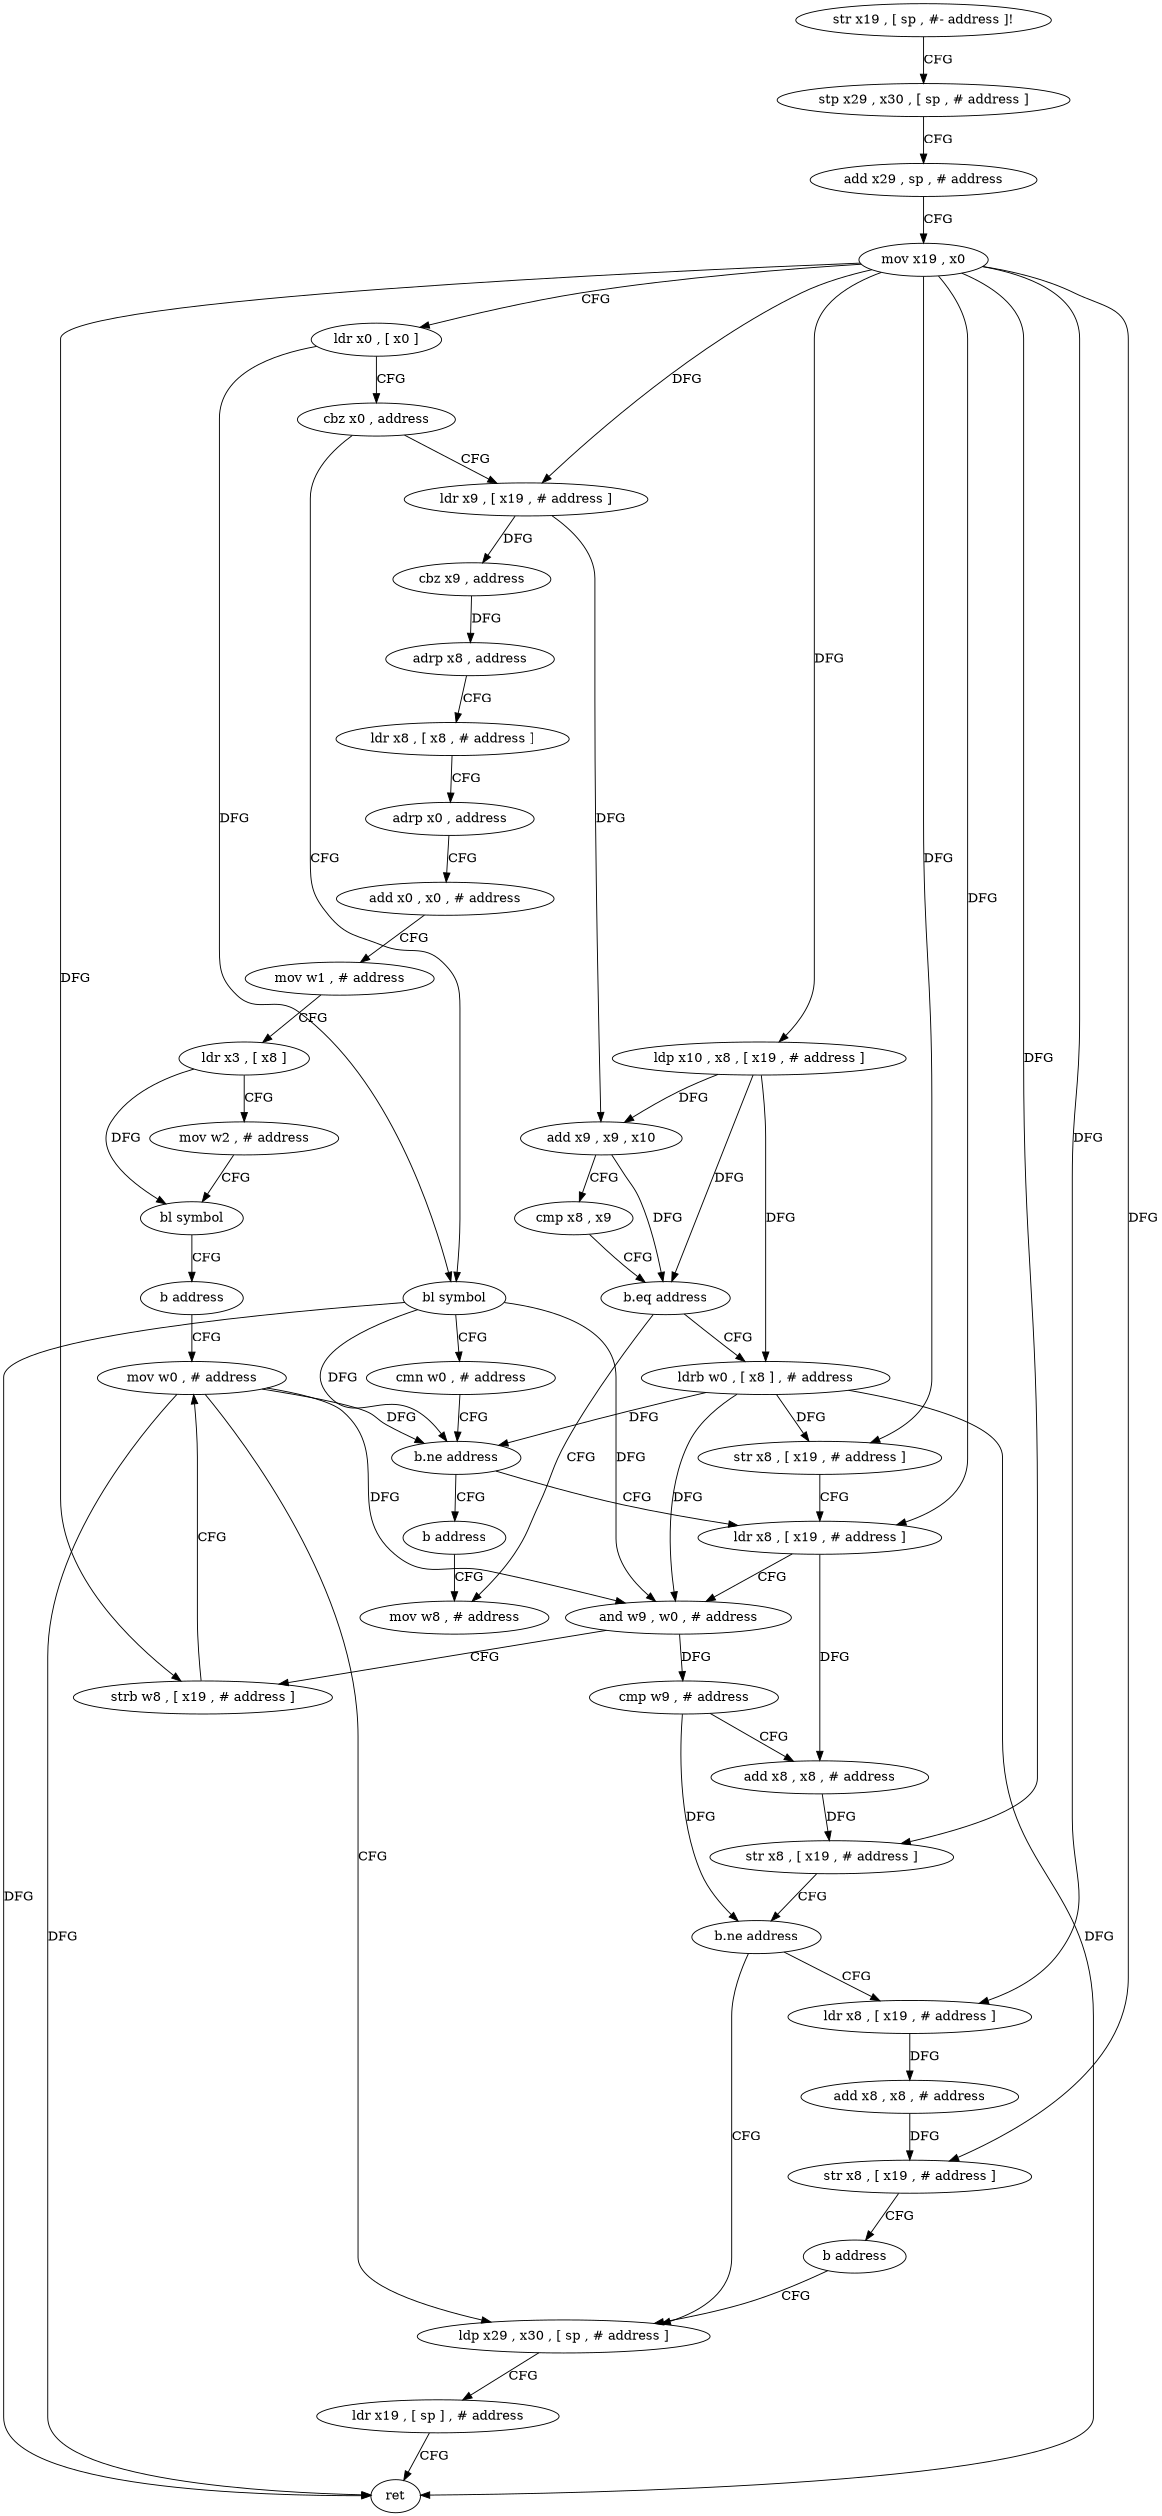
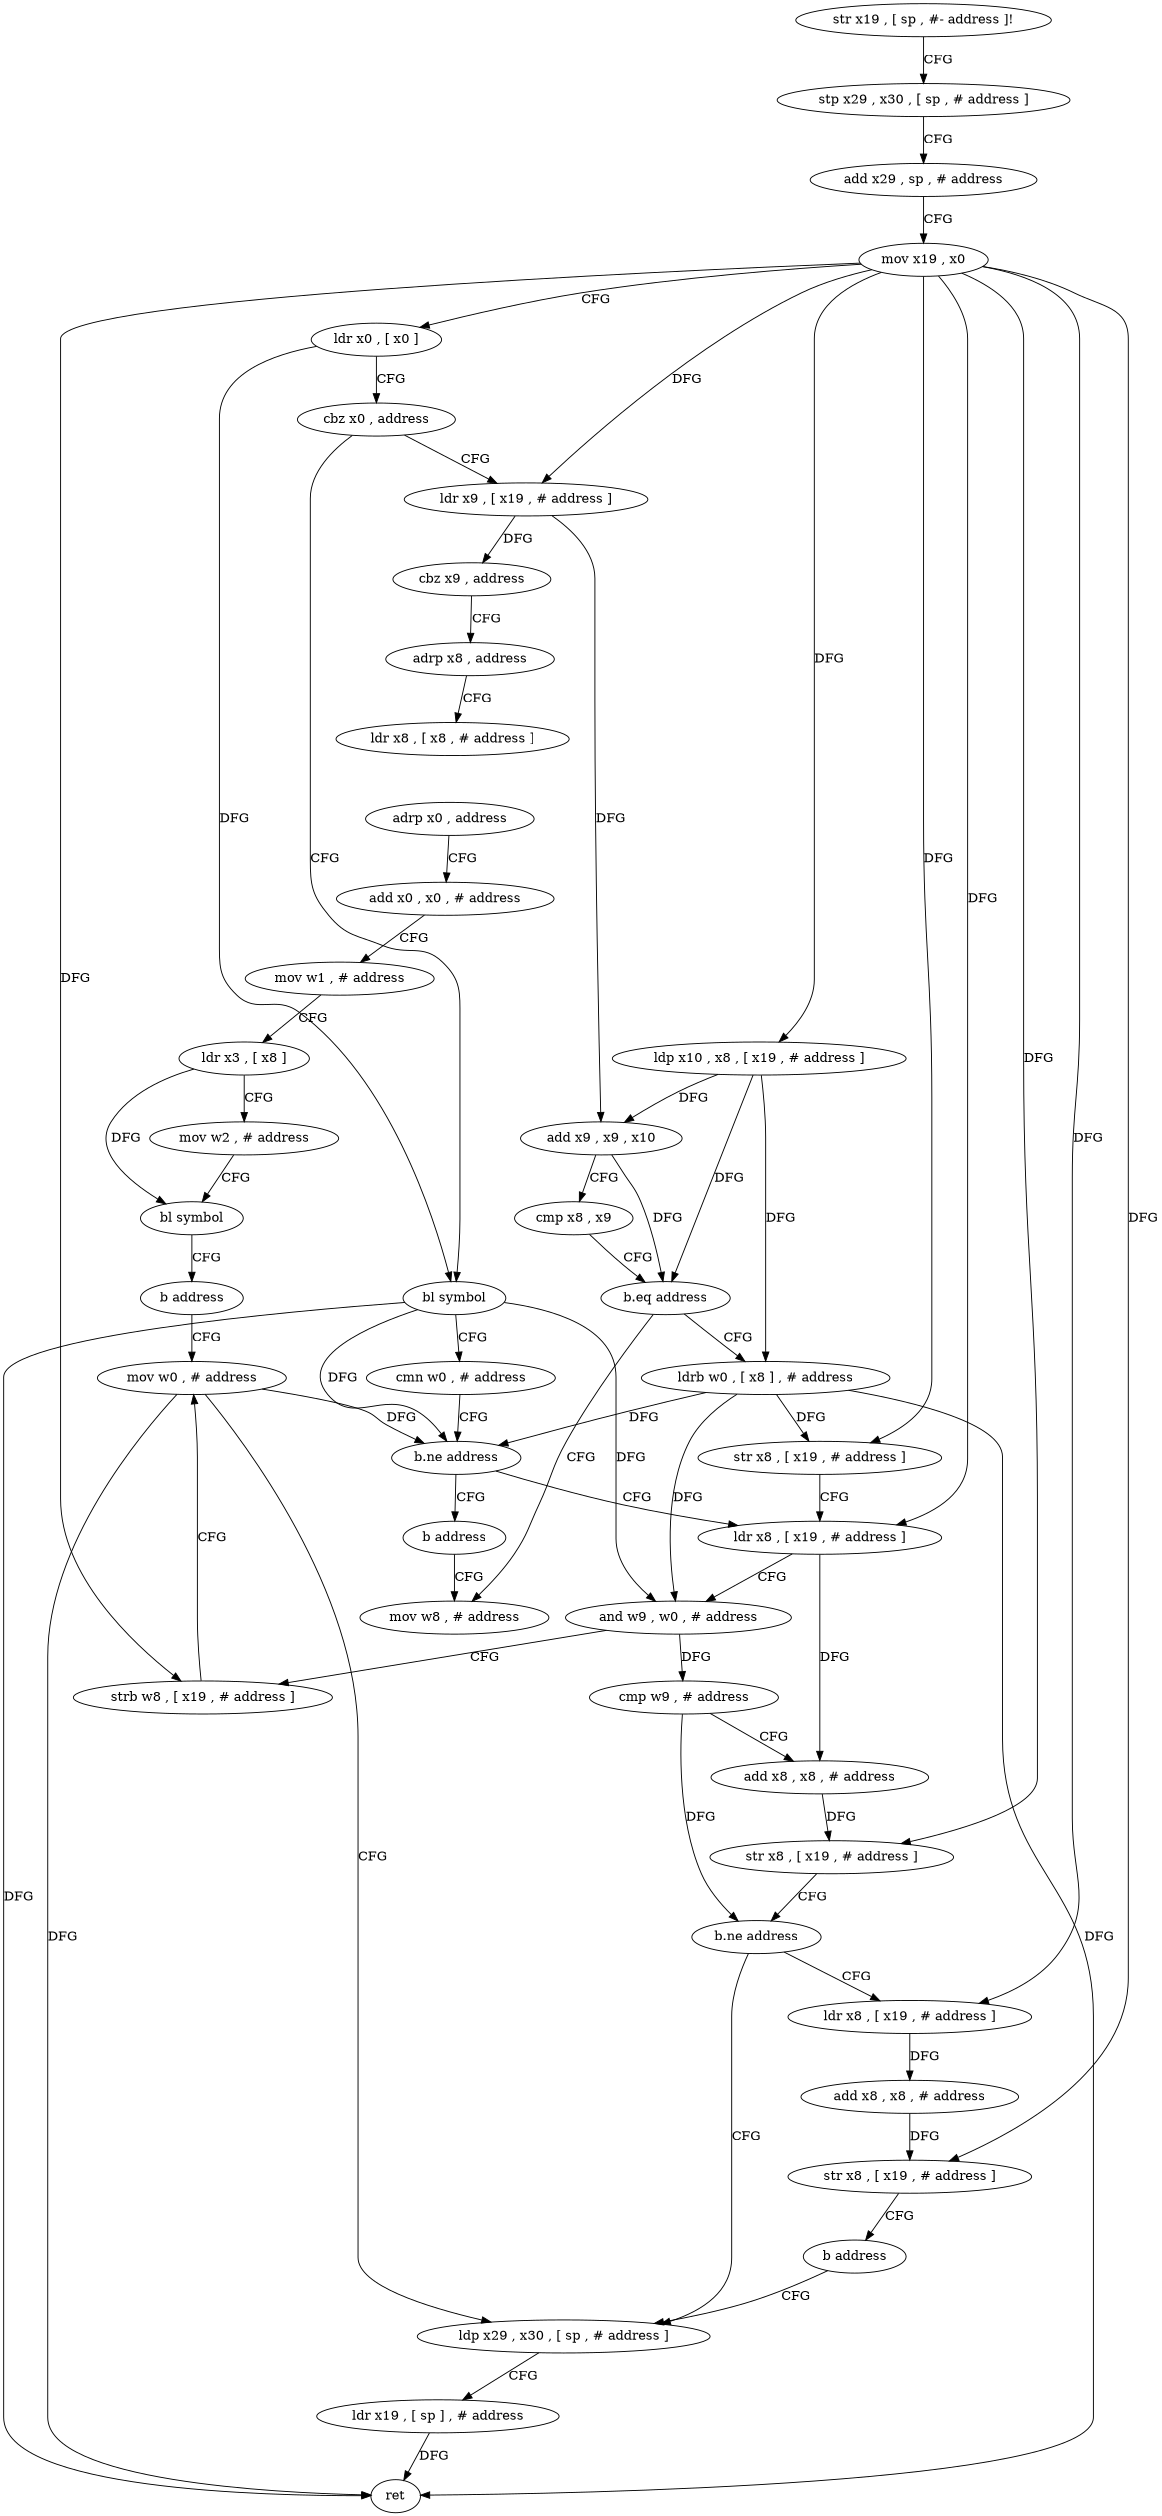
edge "cbz x9 , address" -> "adrp x8 , address": label "DFG" -> "CFG"
edge "ldr x8 , [ x8 , # address ]" -> "adrp x0 , address": removed, label "CFG"
edge "mov w0 , # address" -> "and w9 , w0 , # address": removed, label "DFG"
edge "ldr x19 , [ sp ] , # address" -> "ret": label "CFG" -> "DFG"
